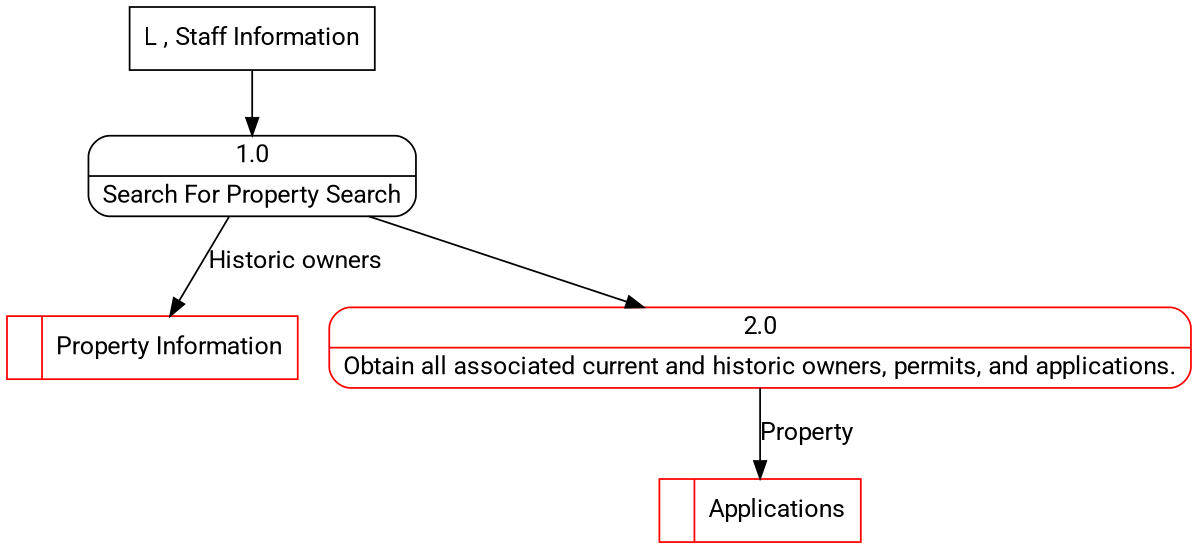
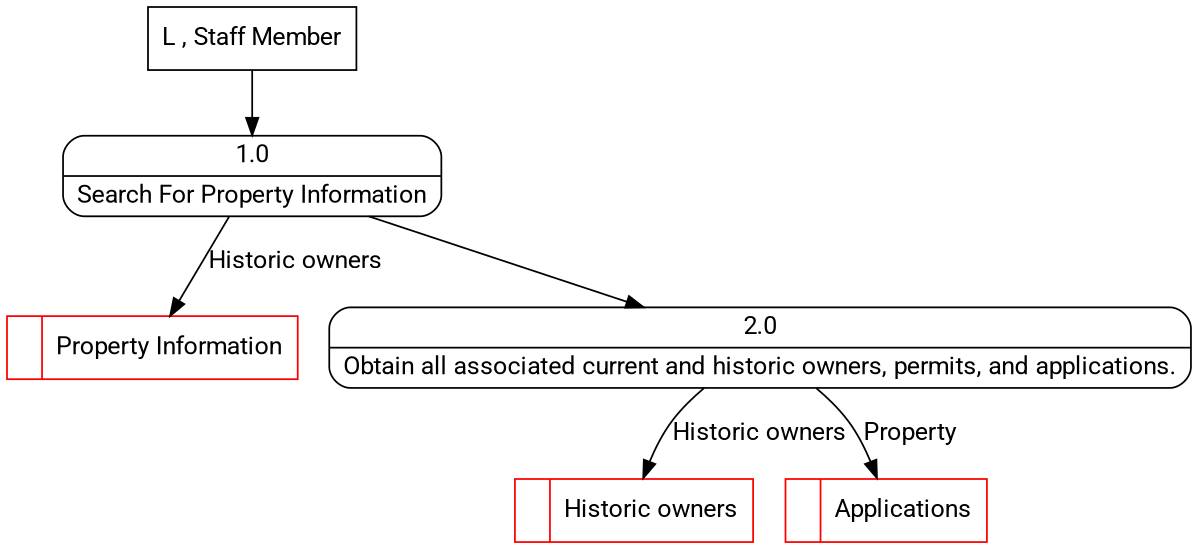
node "L , Staff Information": label "L , Staff Information" -> "L , Staff Member"
node "1.0": text "Search For Property Search" -> "Search For Property Information"
node "2.0": color red -> black
node "Historic owners": added
